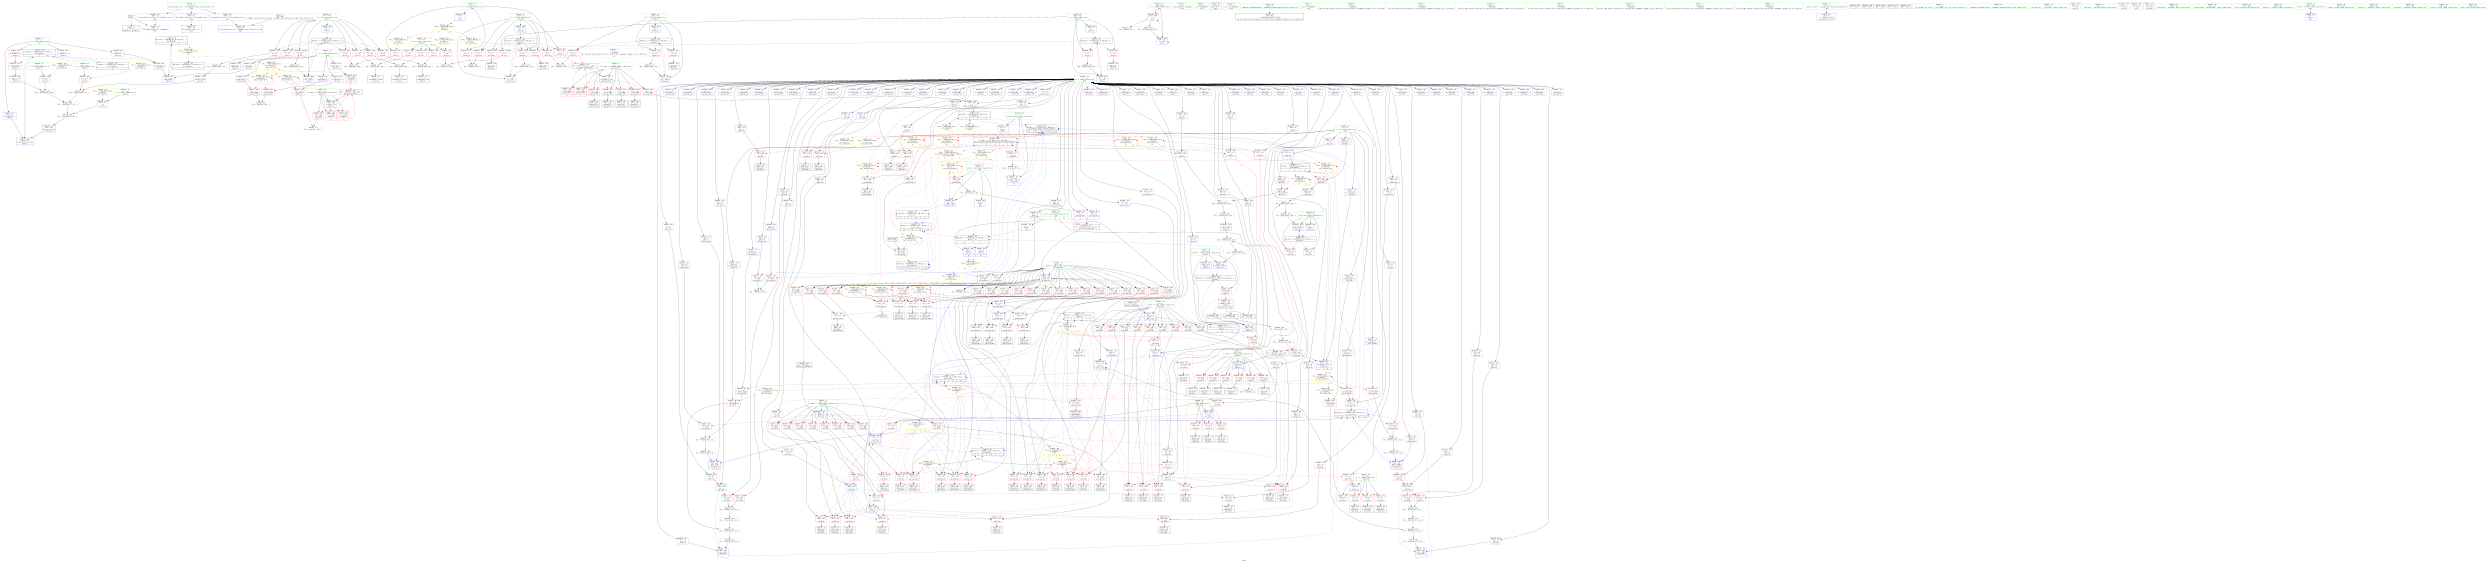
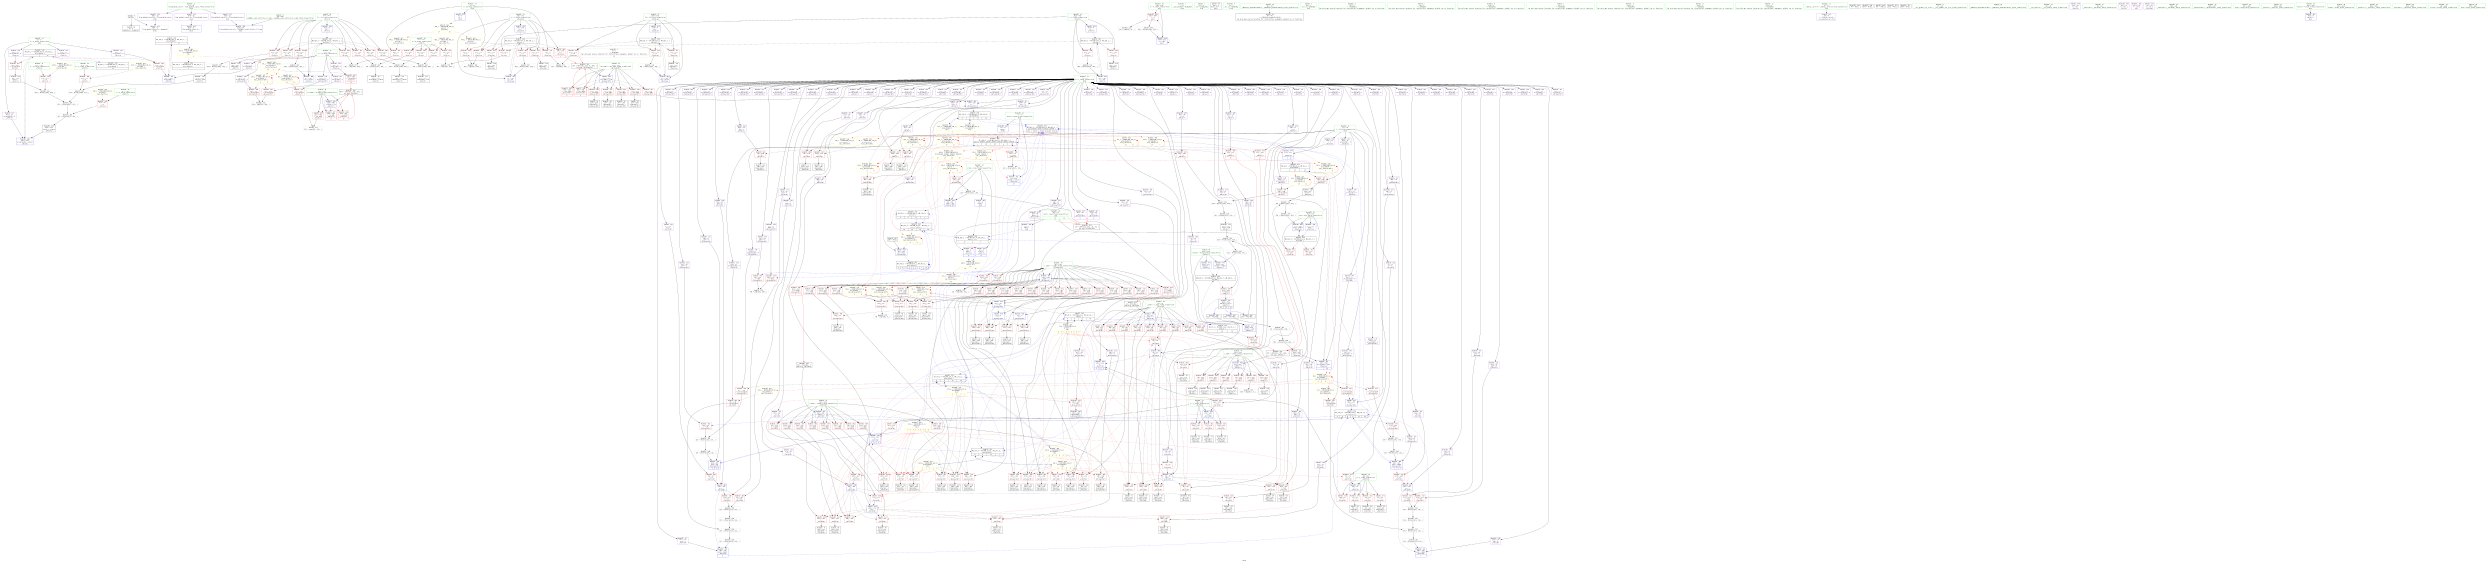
node "NodeID: 82": removed
